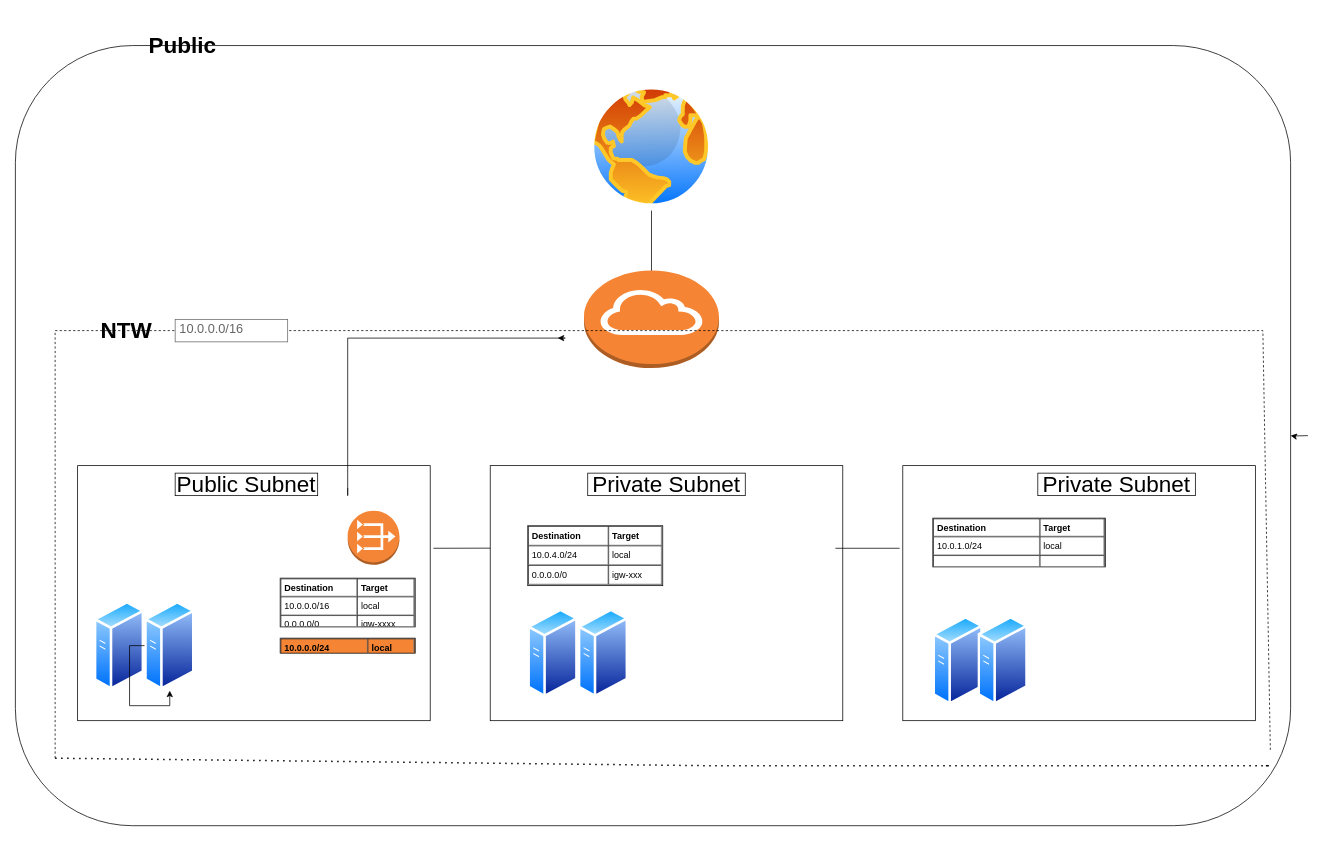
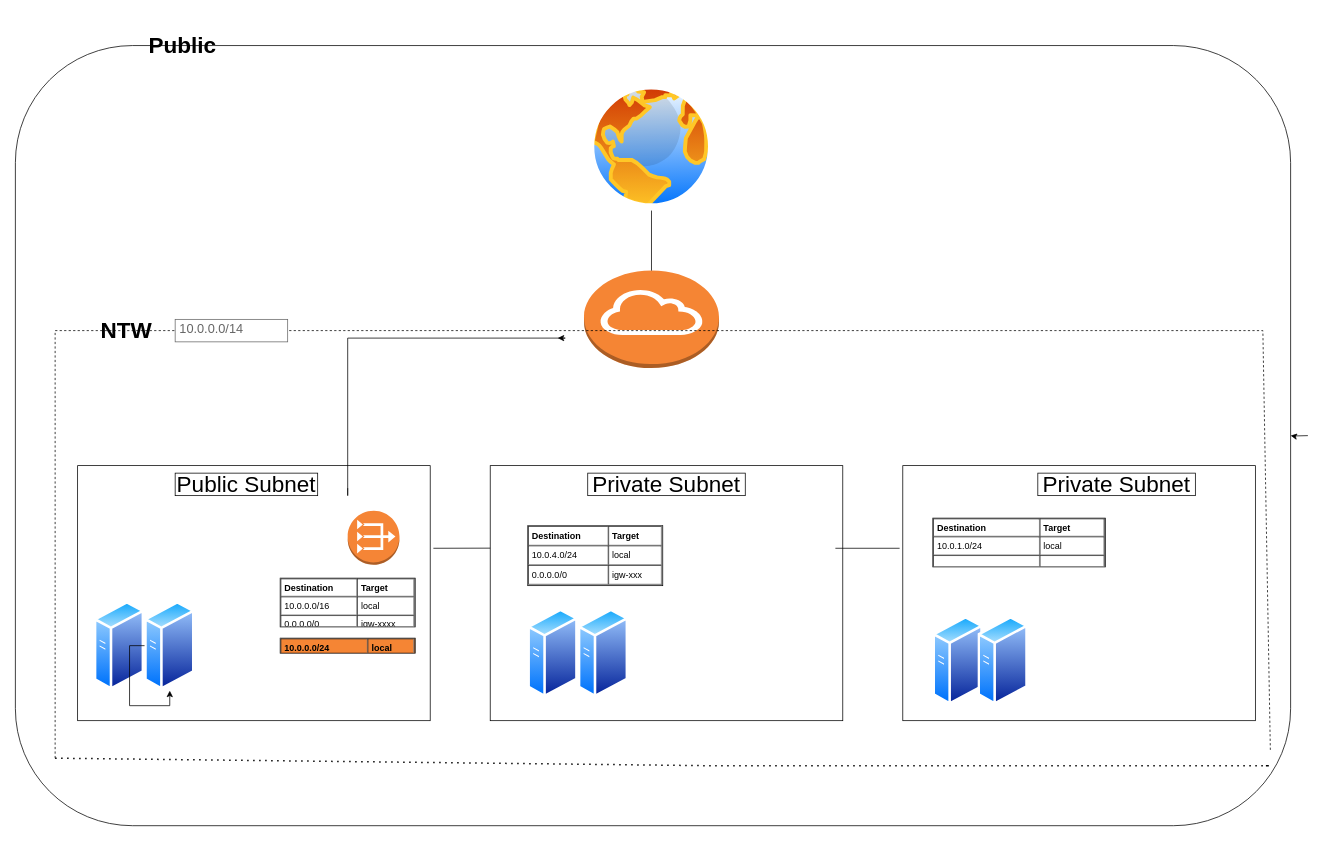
node "10.0.0.0/16": label "10.0.0.0/16" -> "10.0.0.0/14"
